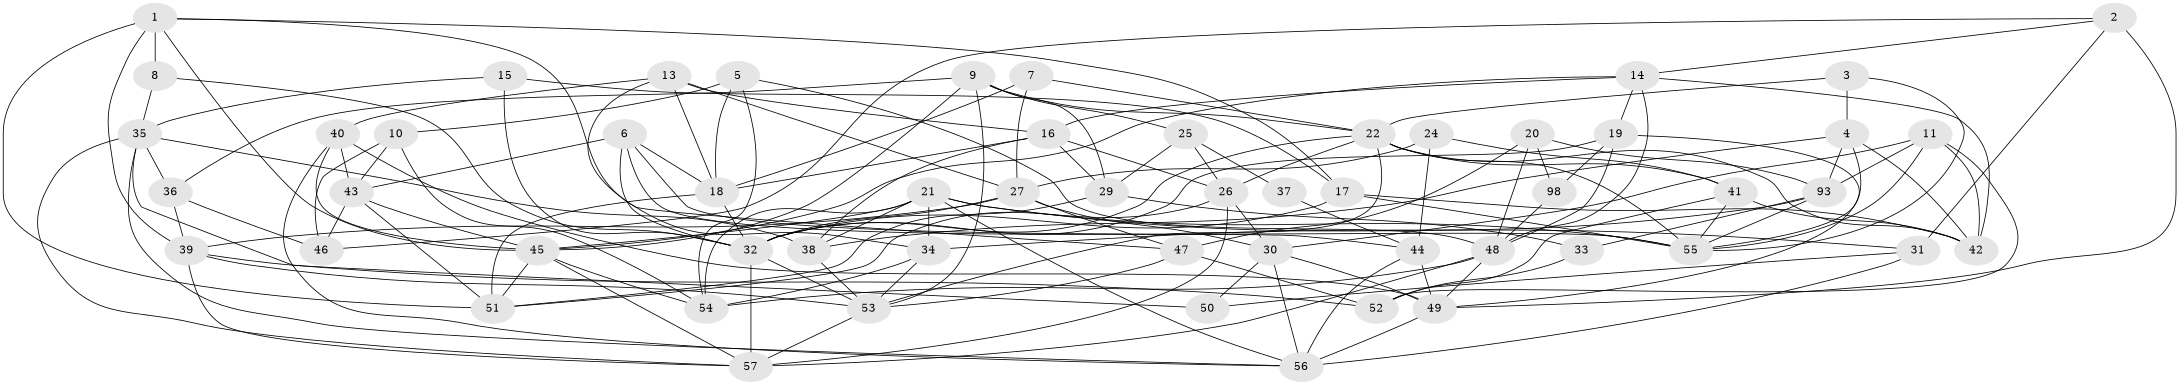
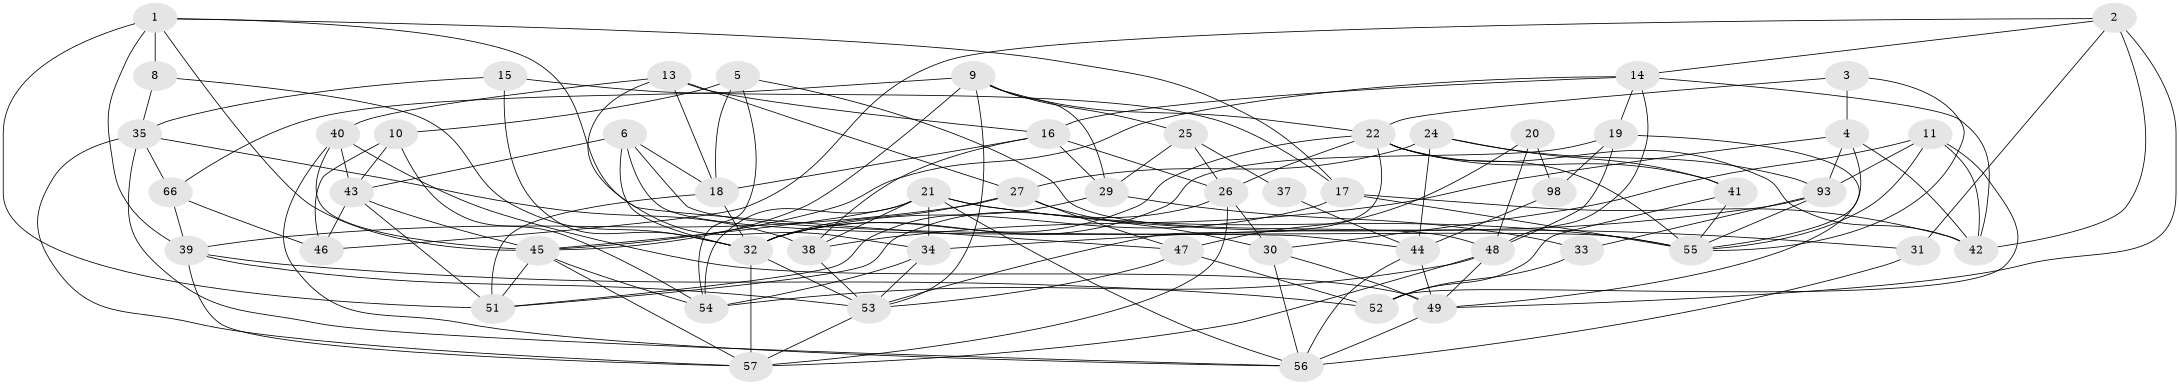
node "7": removed
edge "20" -- "93": now "24" -- "93"
node "36": label "36" -> "66"
edge "98" -- "48": now "98" -- "44"
edge "41" -- "42": now "2" -- "42"
node "50": removed
